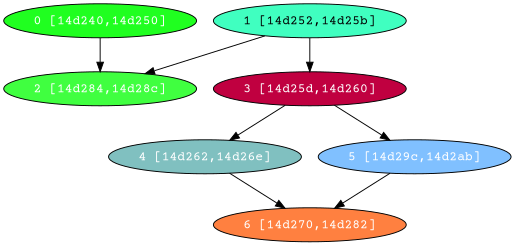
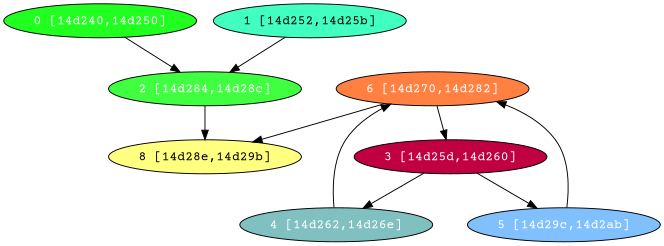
edge "1 [14d252,14d25b]" -> "3 [14d25d,14d260]": now "6 [14d270,14d282]" -> "3 [14d25d,14d260]"
node "8 [14d28e,14d29b]": added
